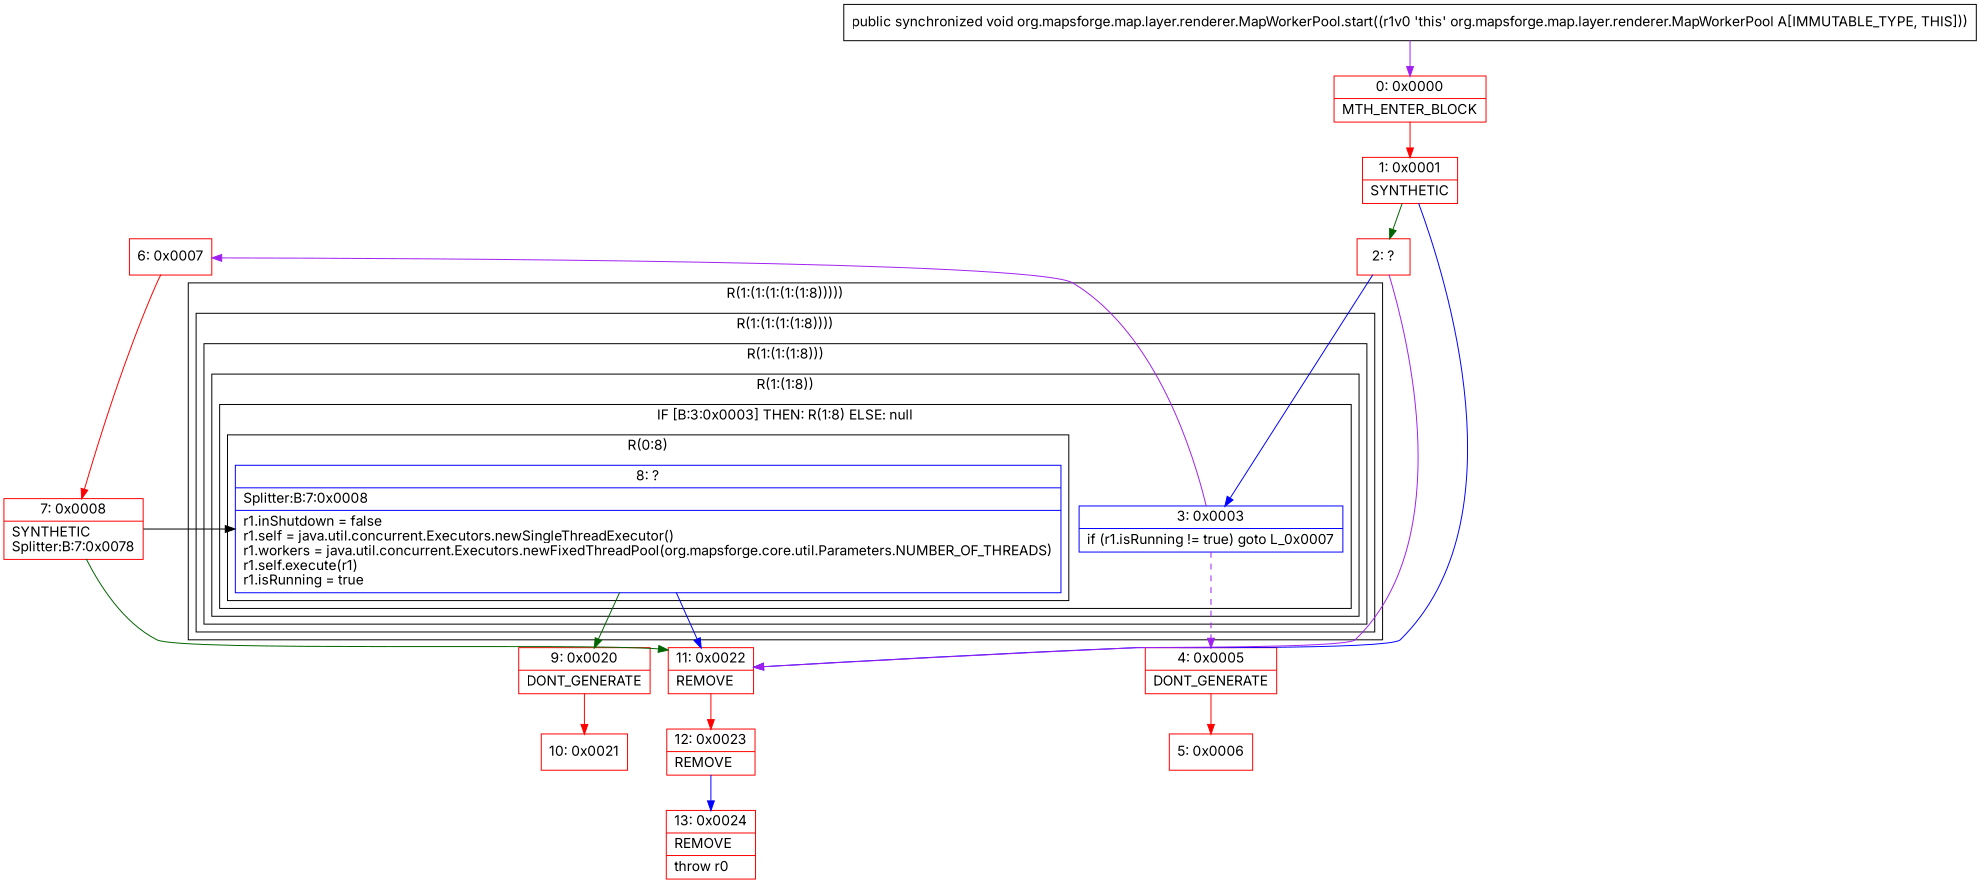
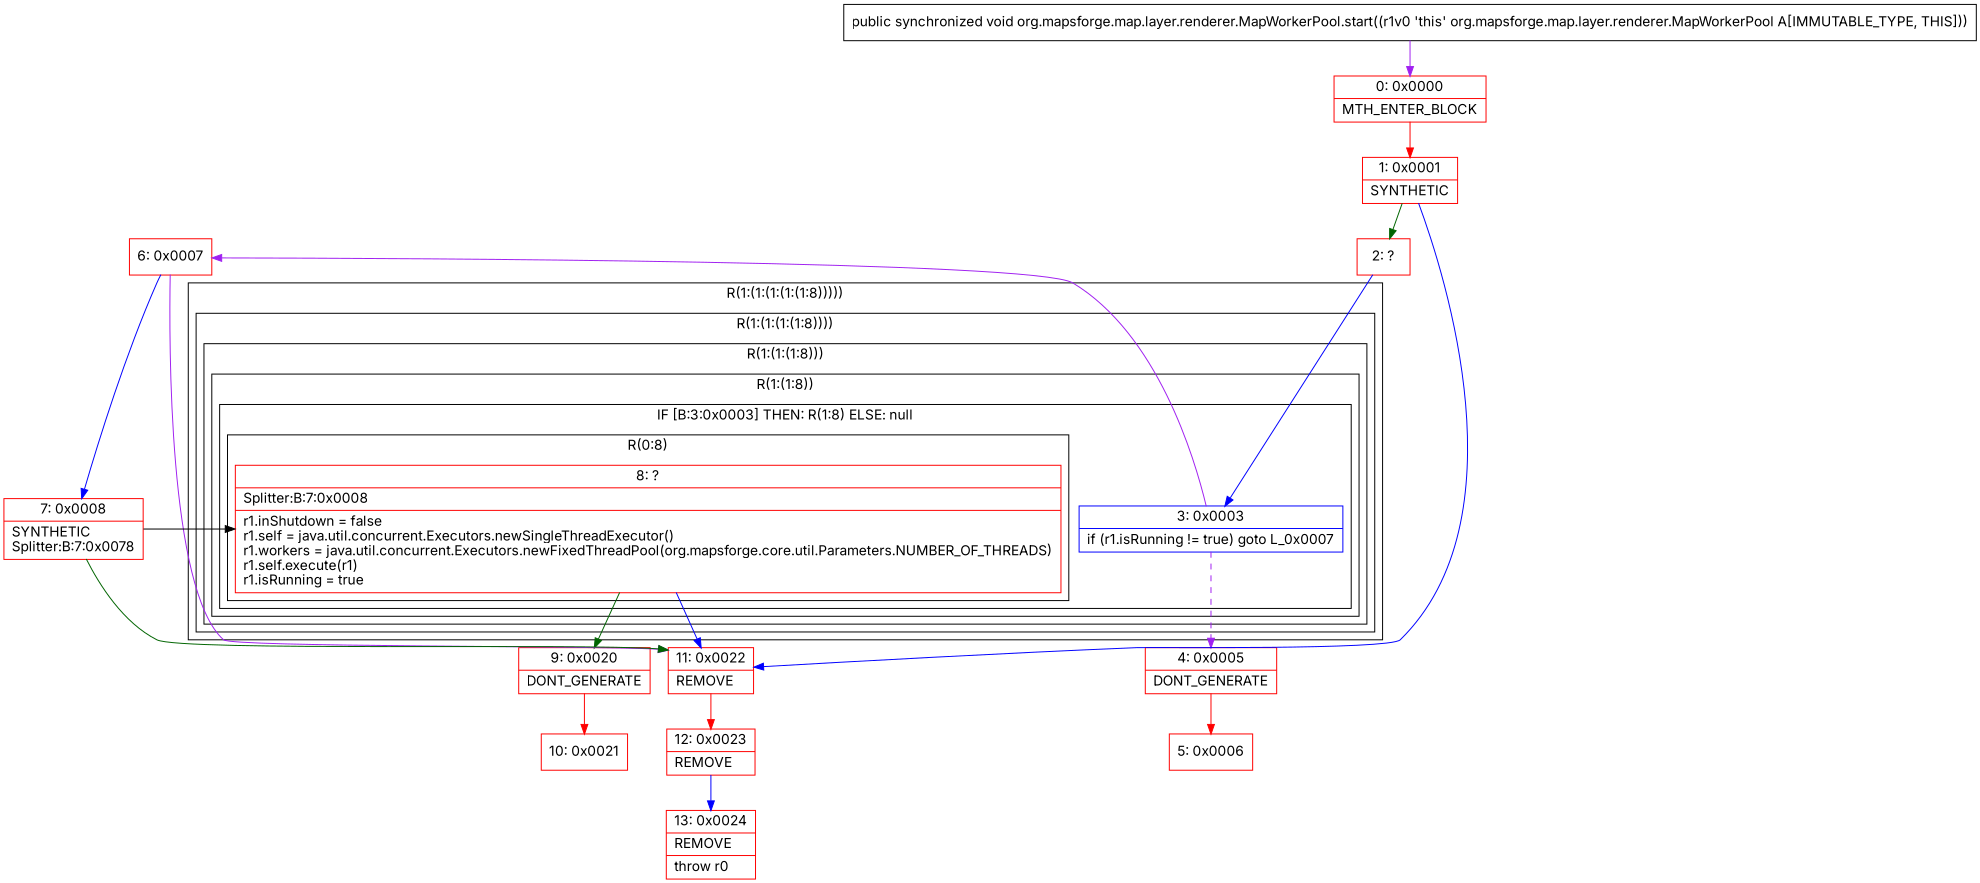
edge "6: 0x0007" -> "7: 0x0008": color red -> blue
node "8: ?": color blue -> red
edge "2: ?" -> "11: 0x0022": now "6: 0x0007" -> "11: 0x0022"
